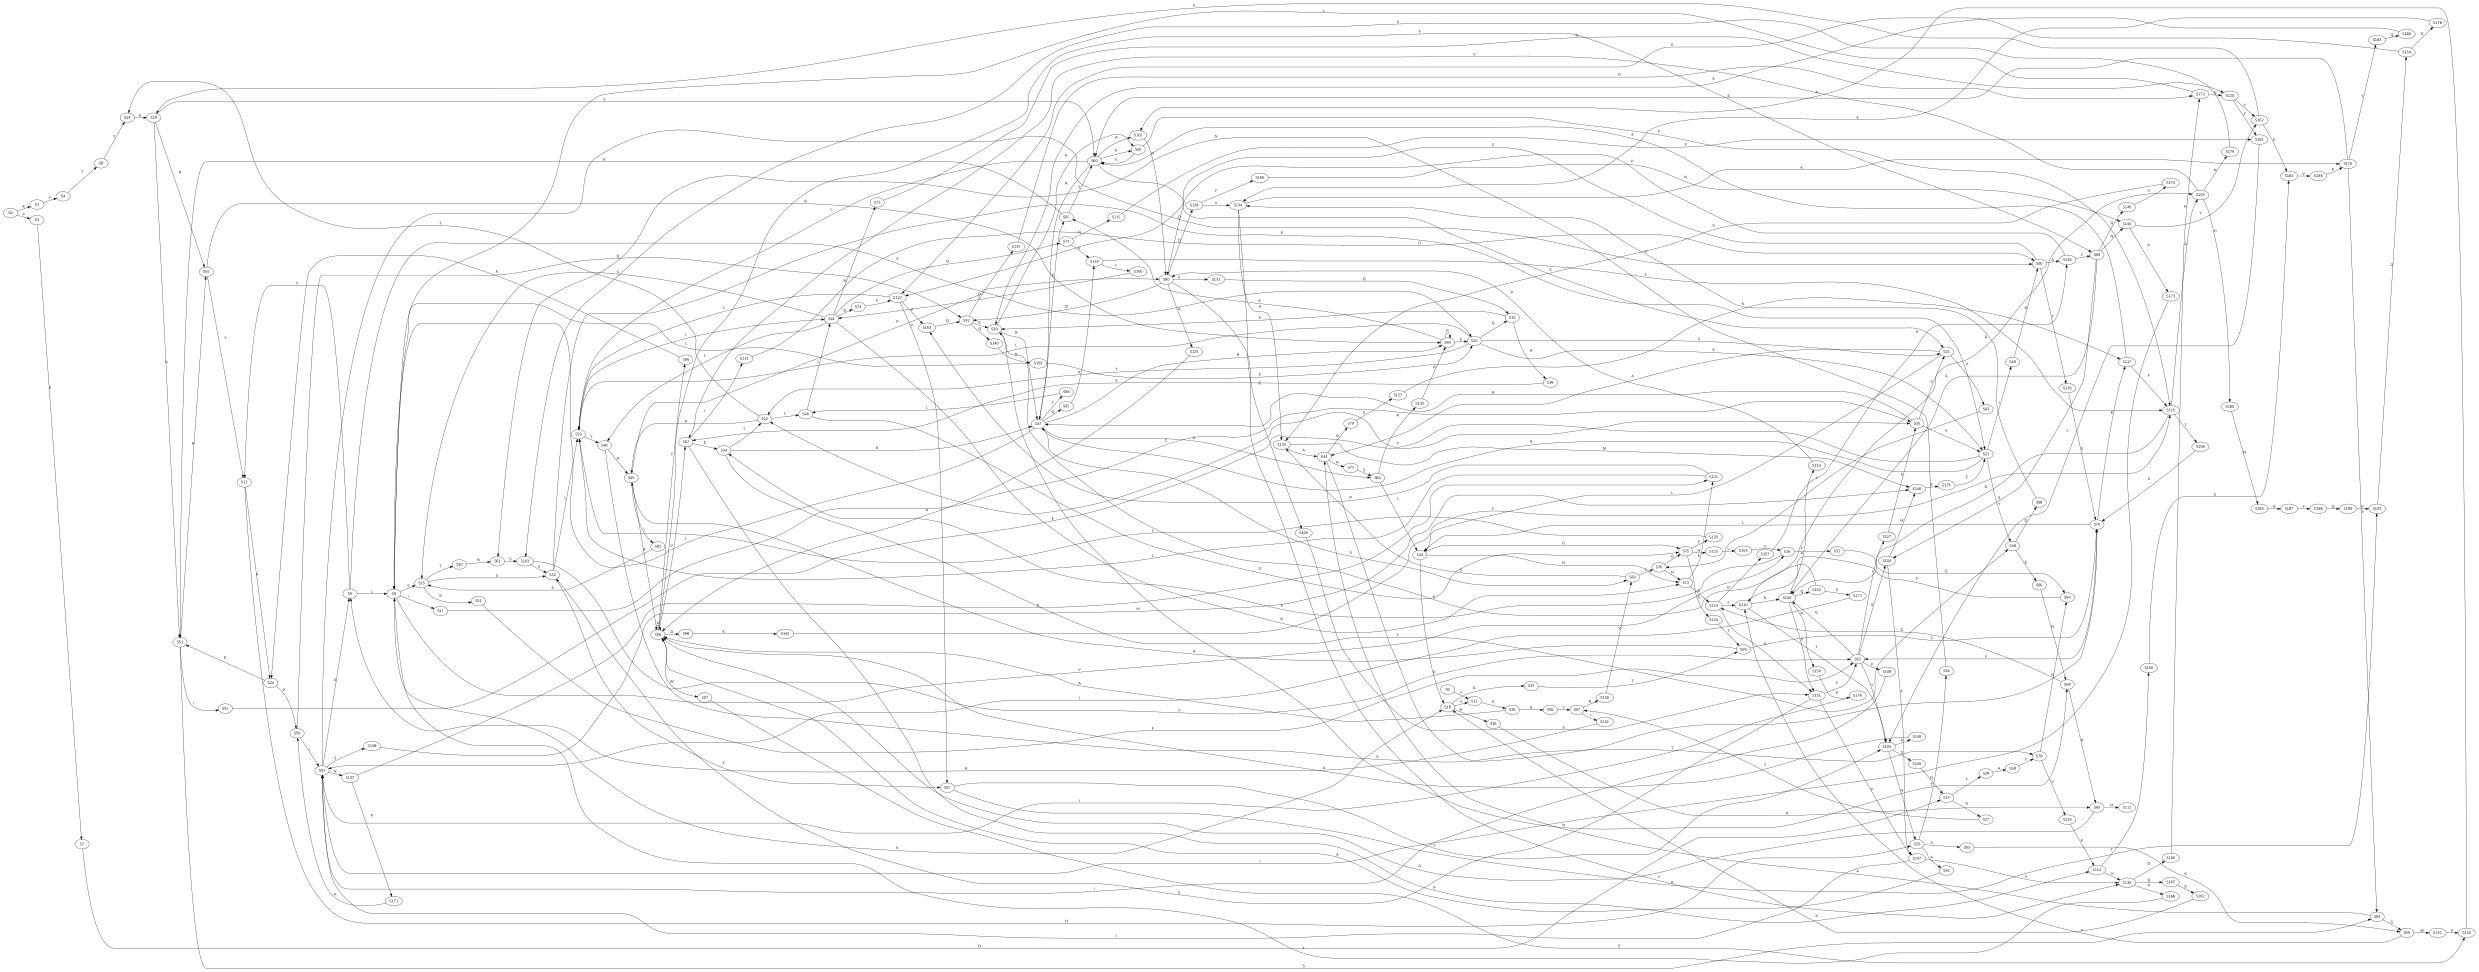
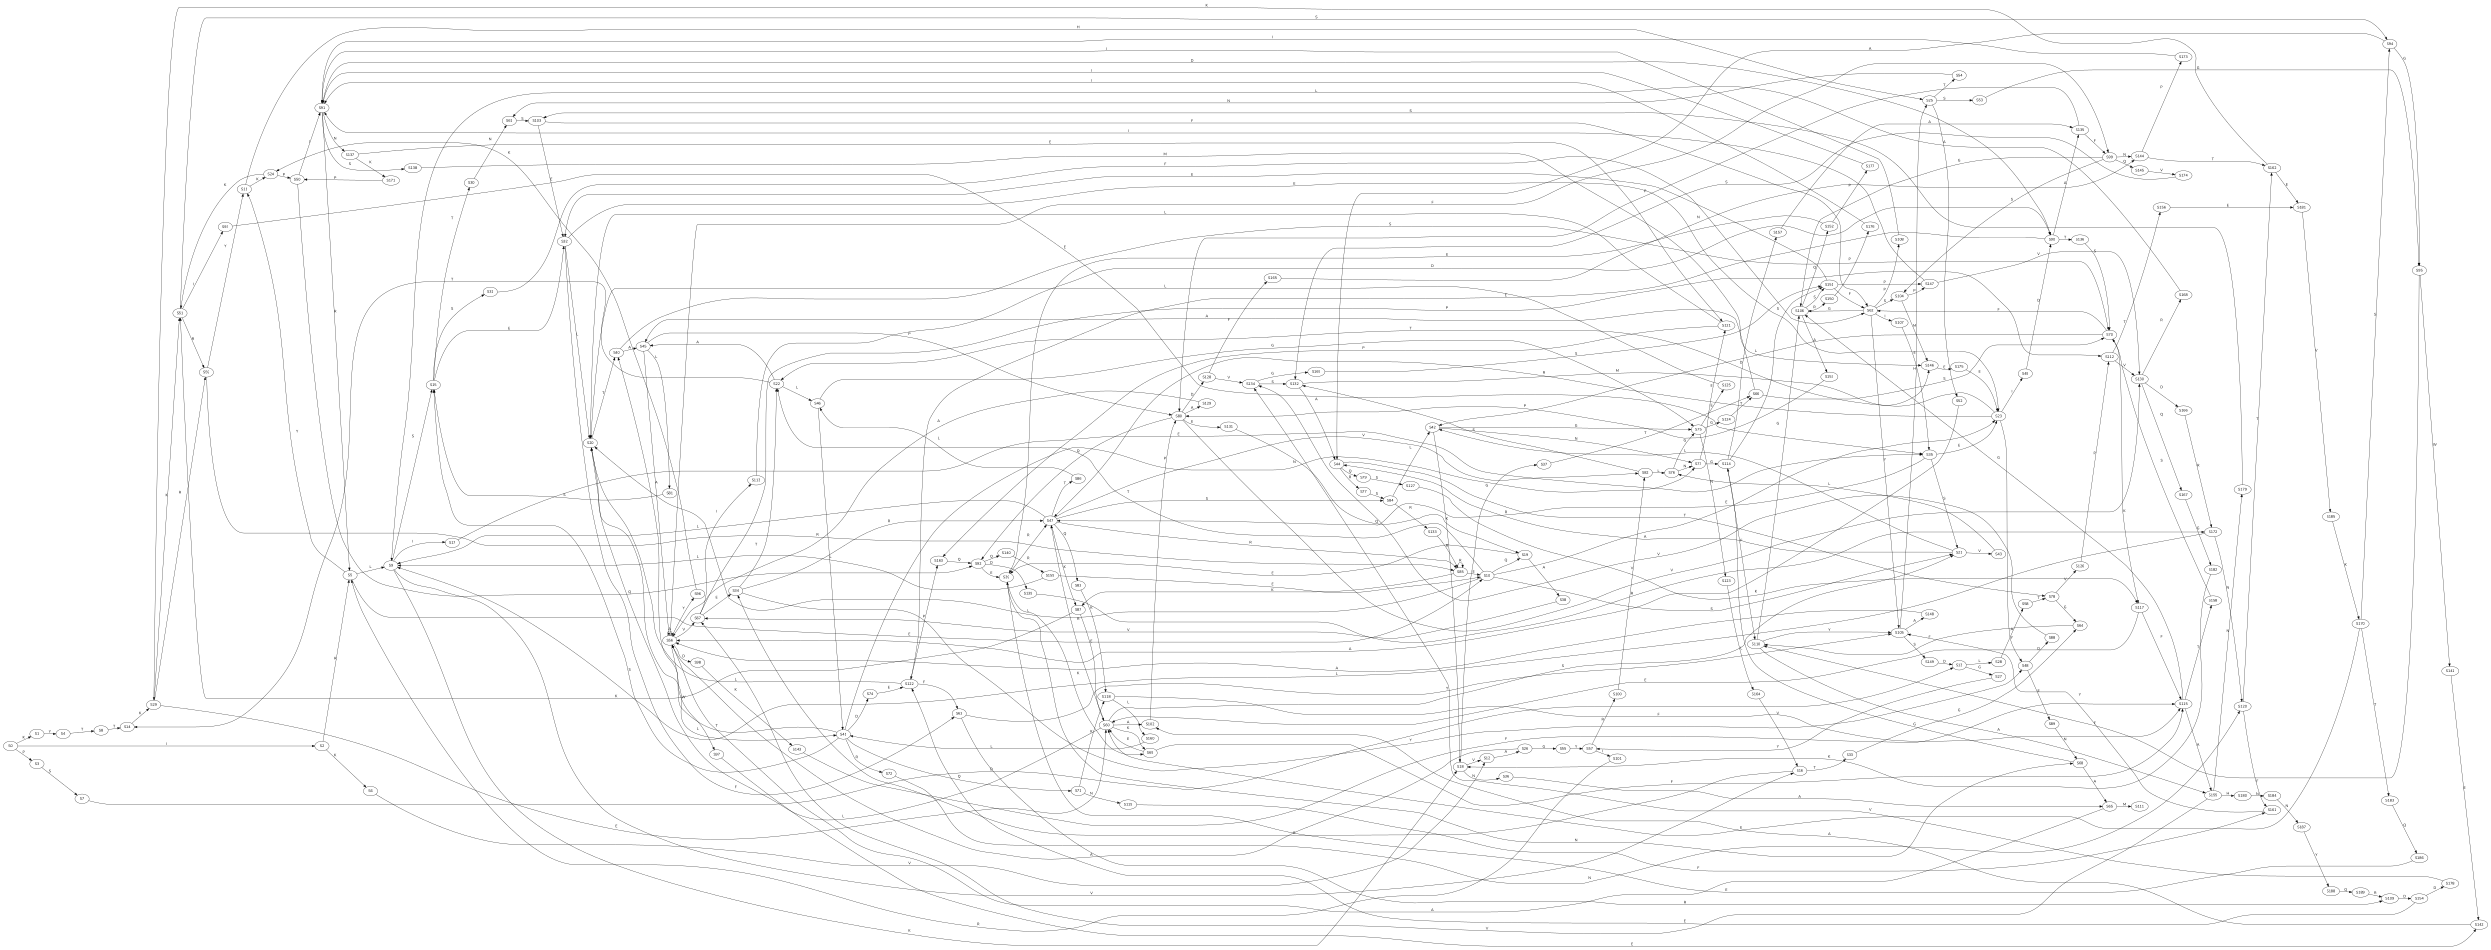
edge "S134" -> "S170": removed, label "K"
node "S2": added
